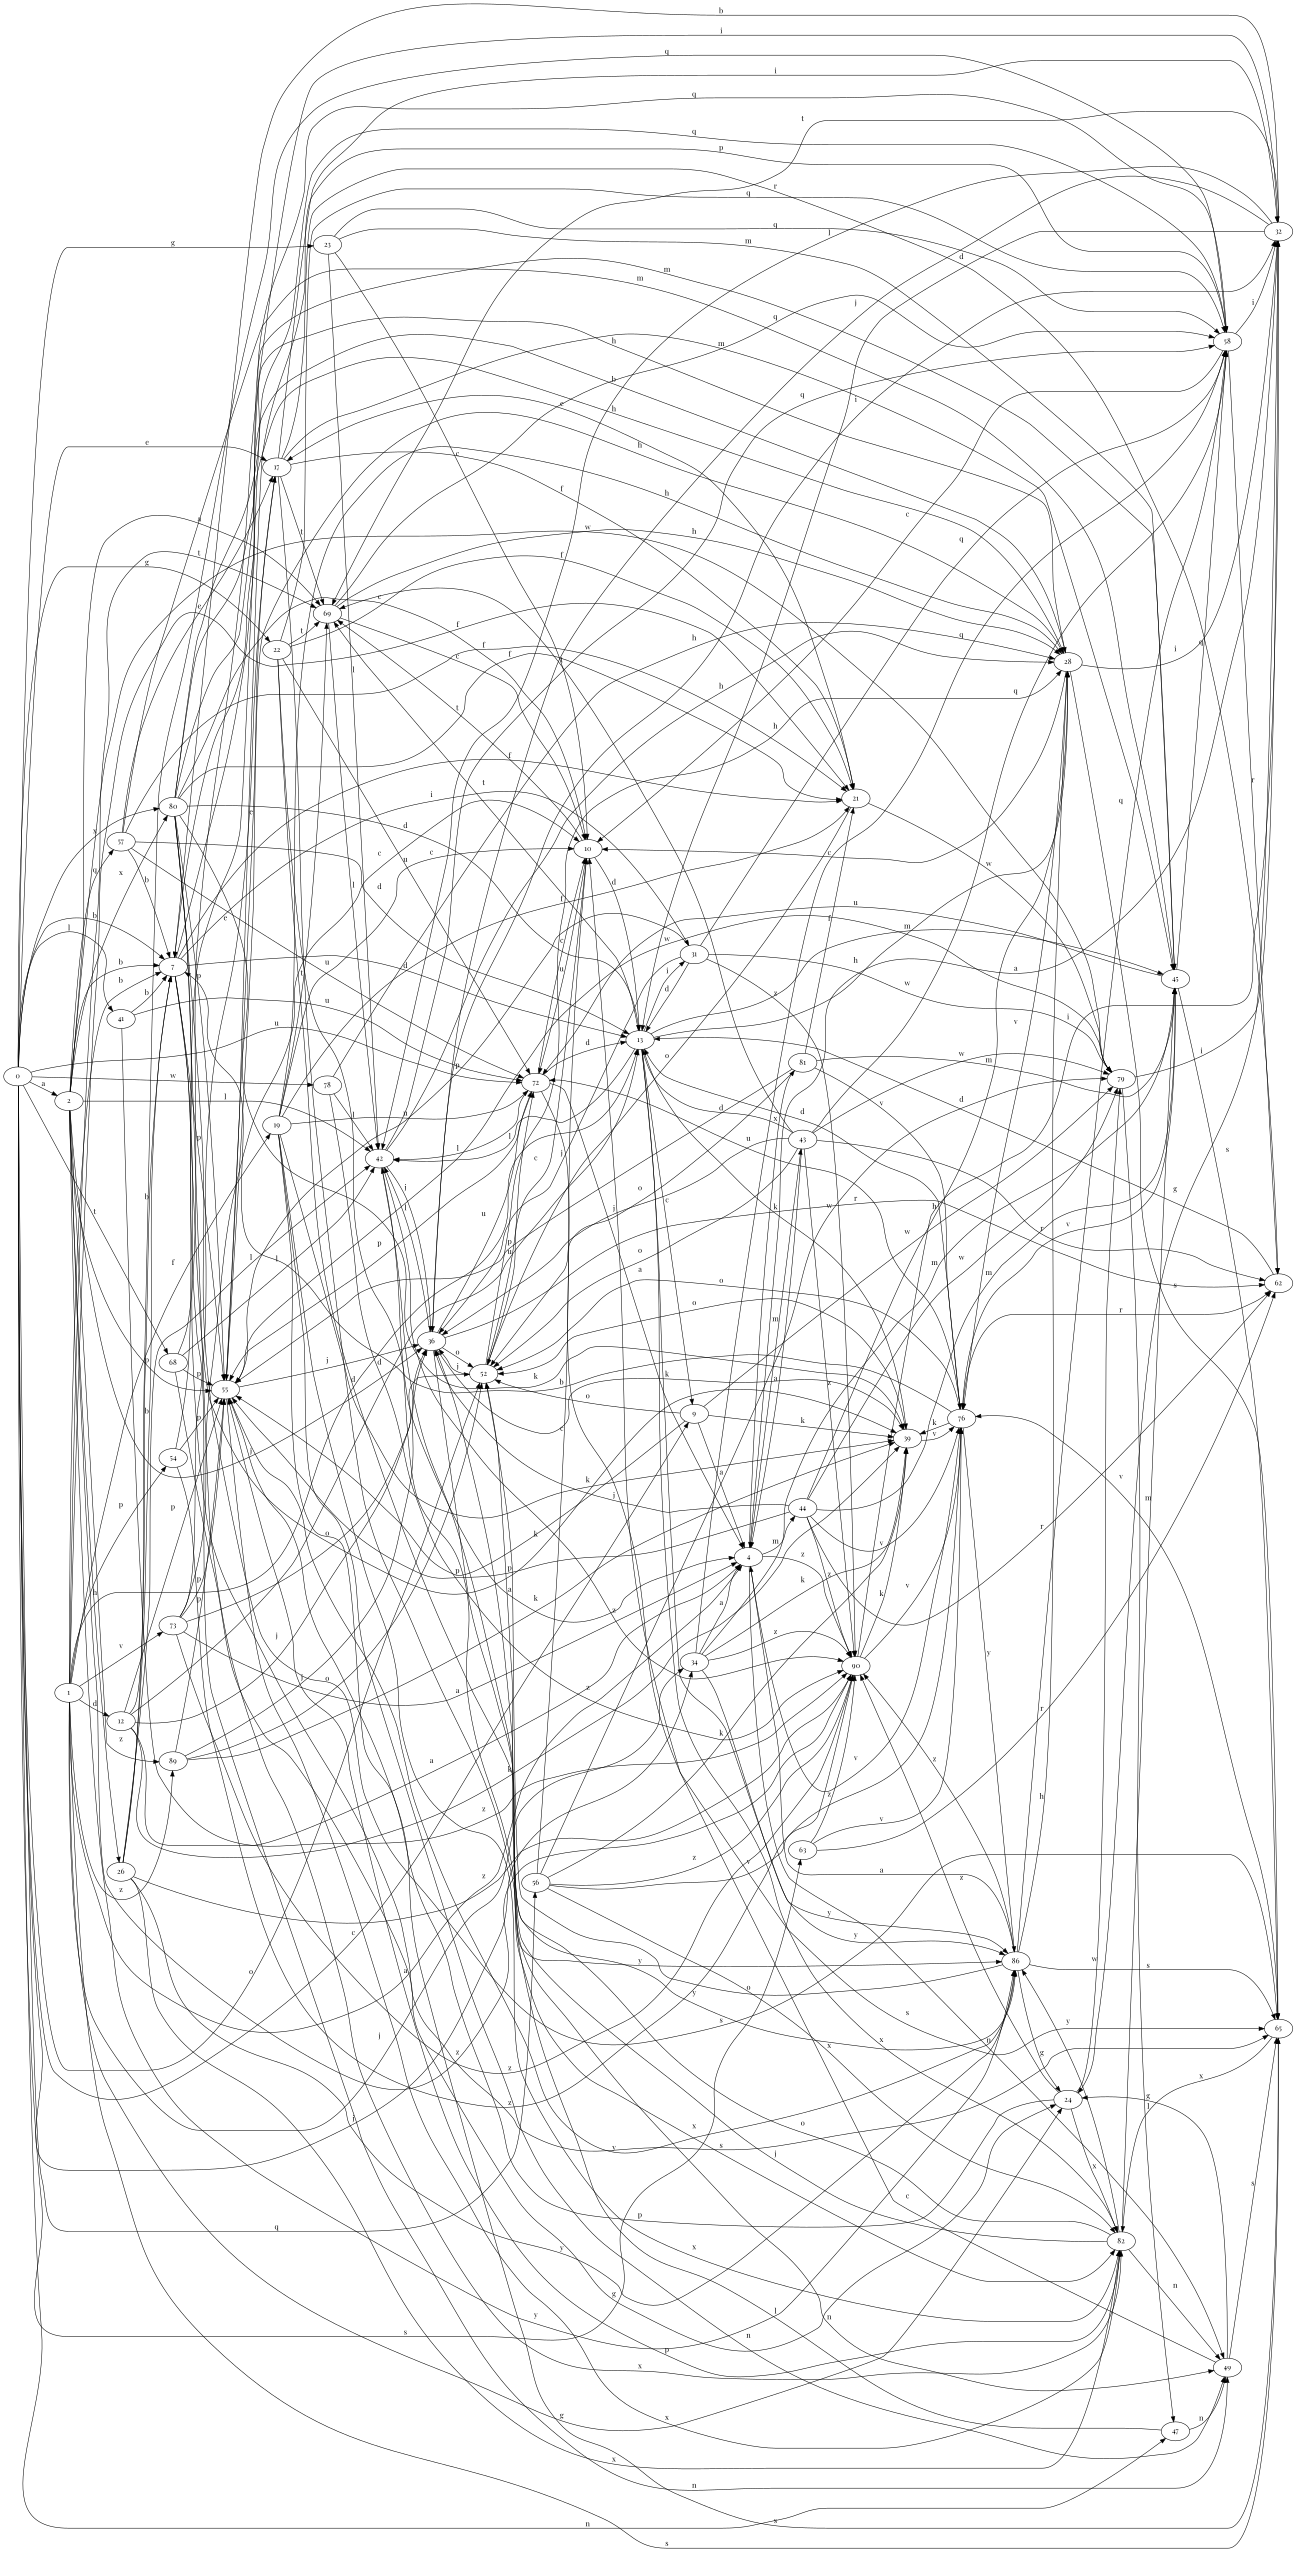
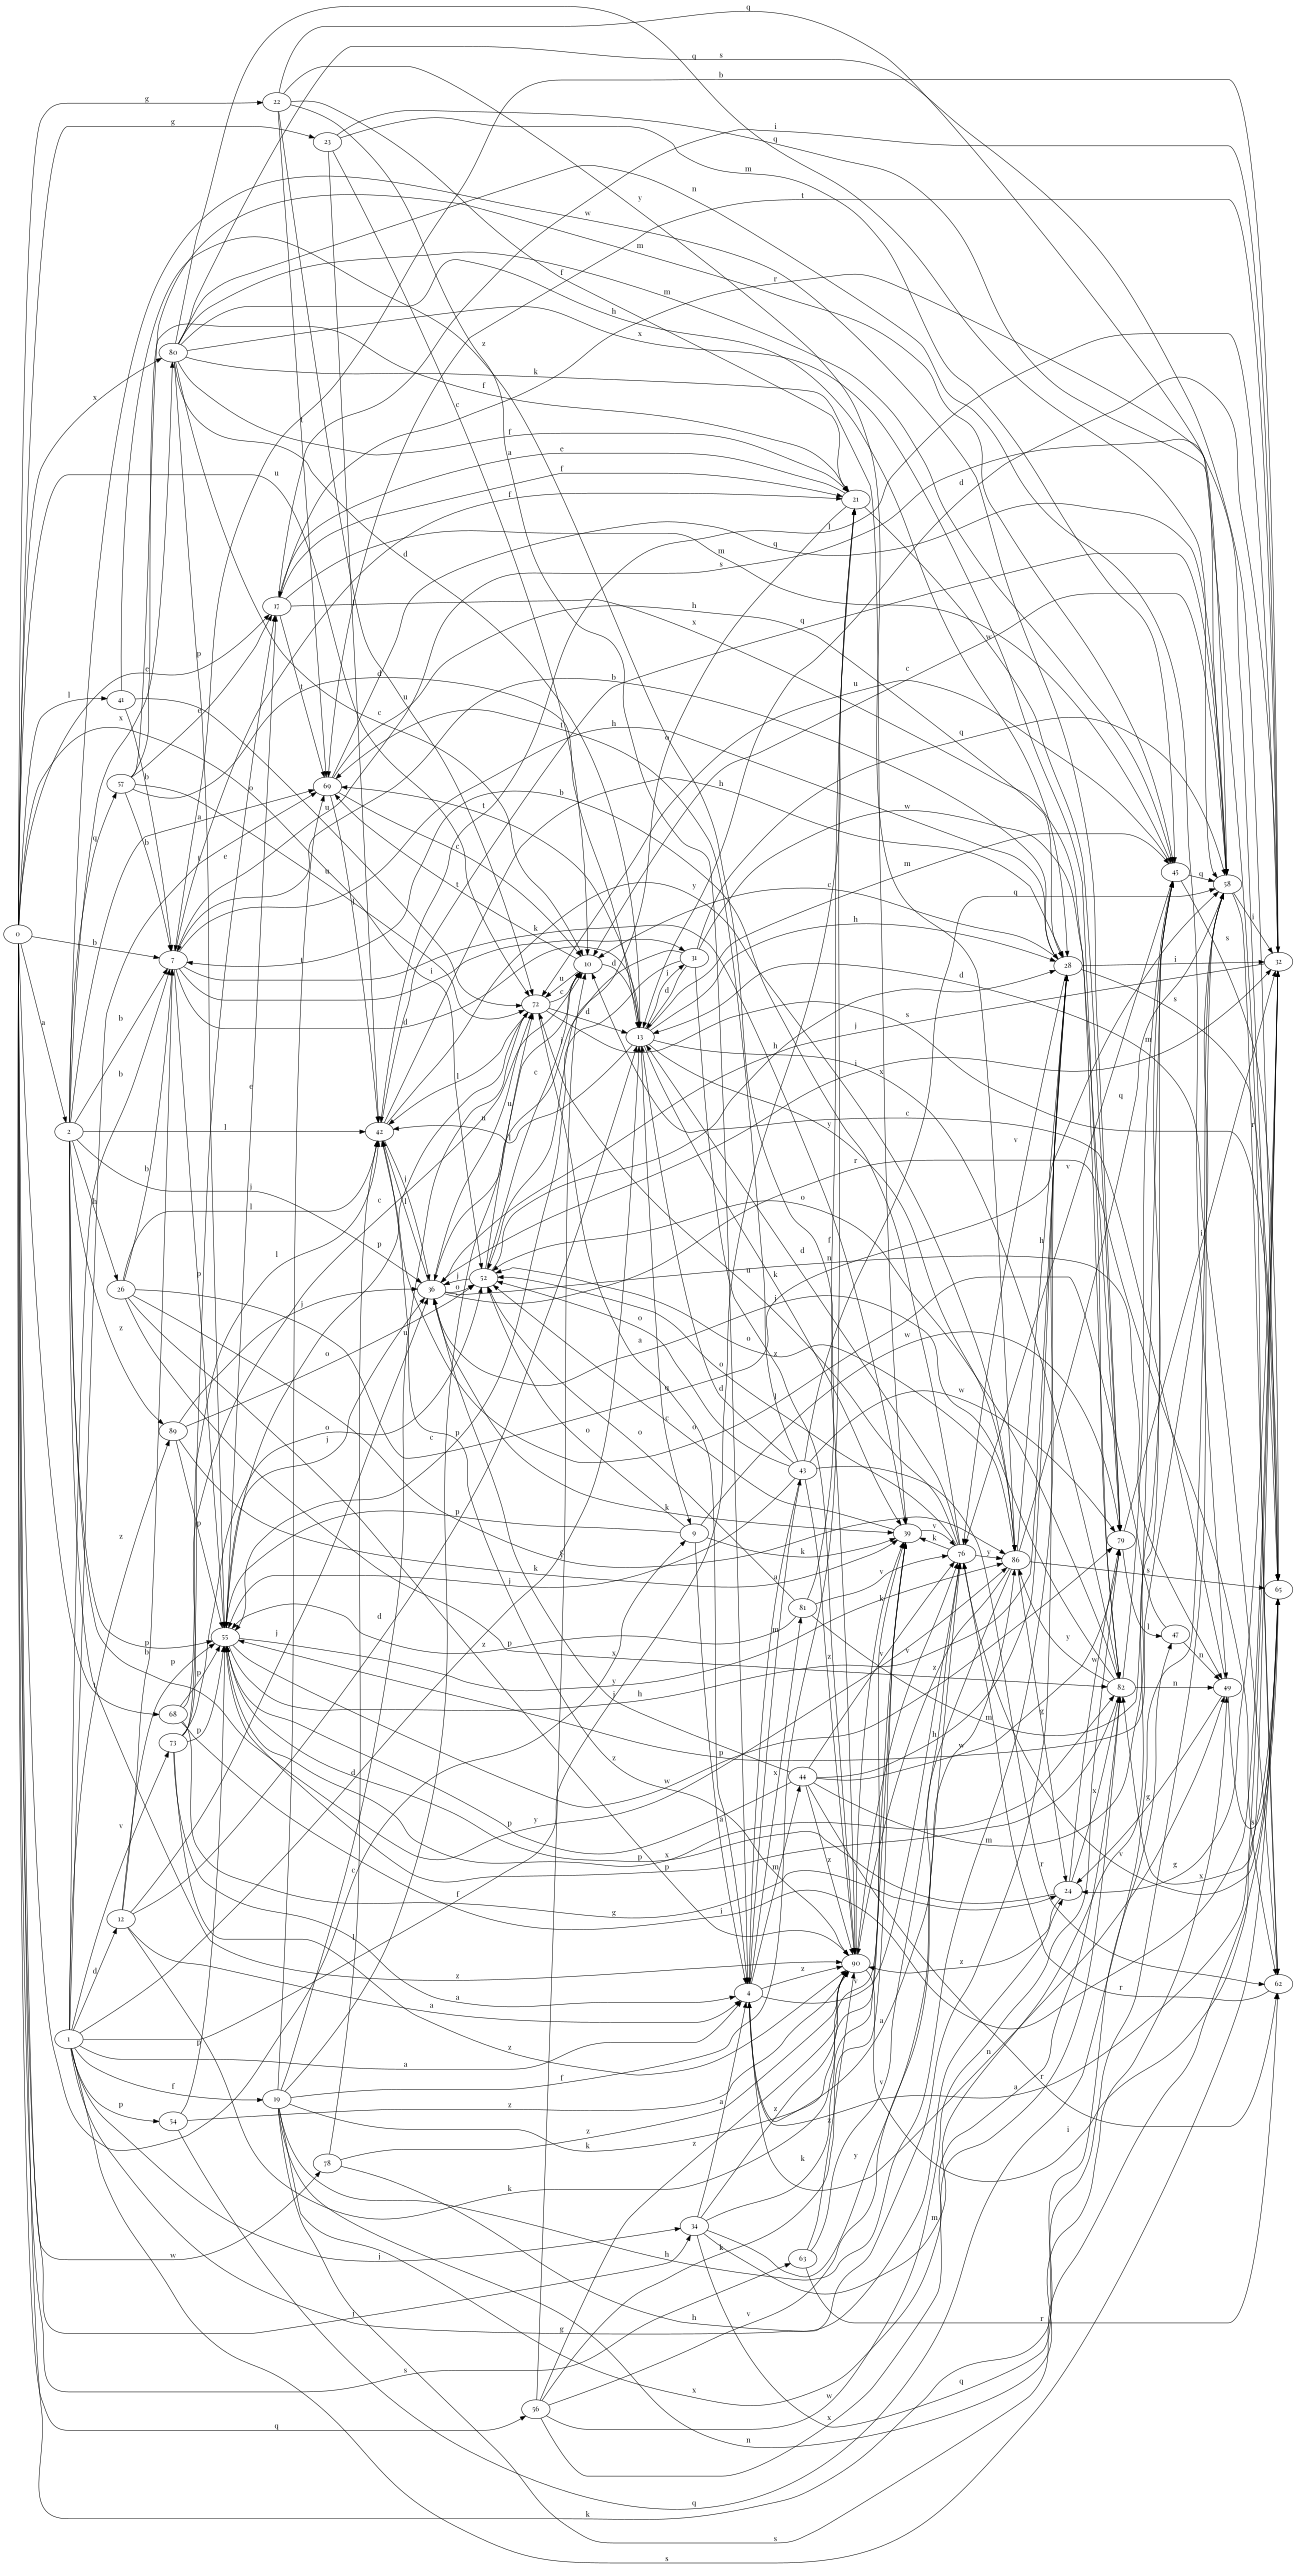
edge "43" -> "36": now "43" -> "55"
edge "76" -> "62": reversed
edge "0" -> "47": label "n" -> "k"
